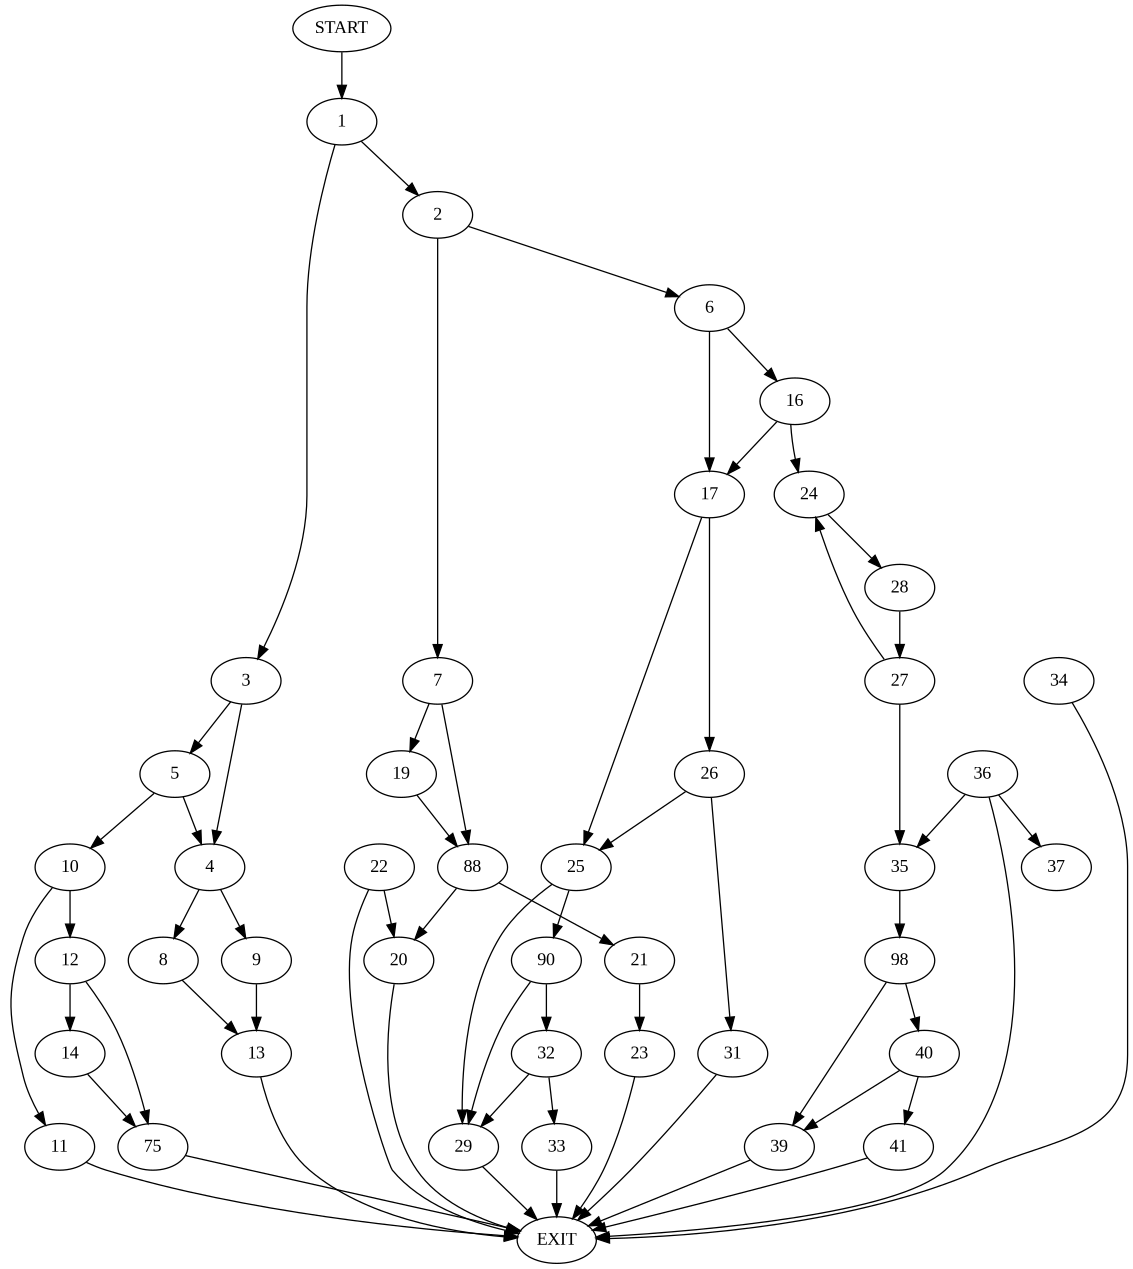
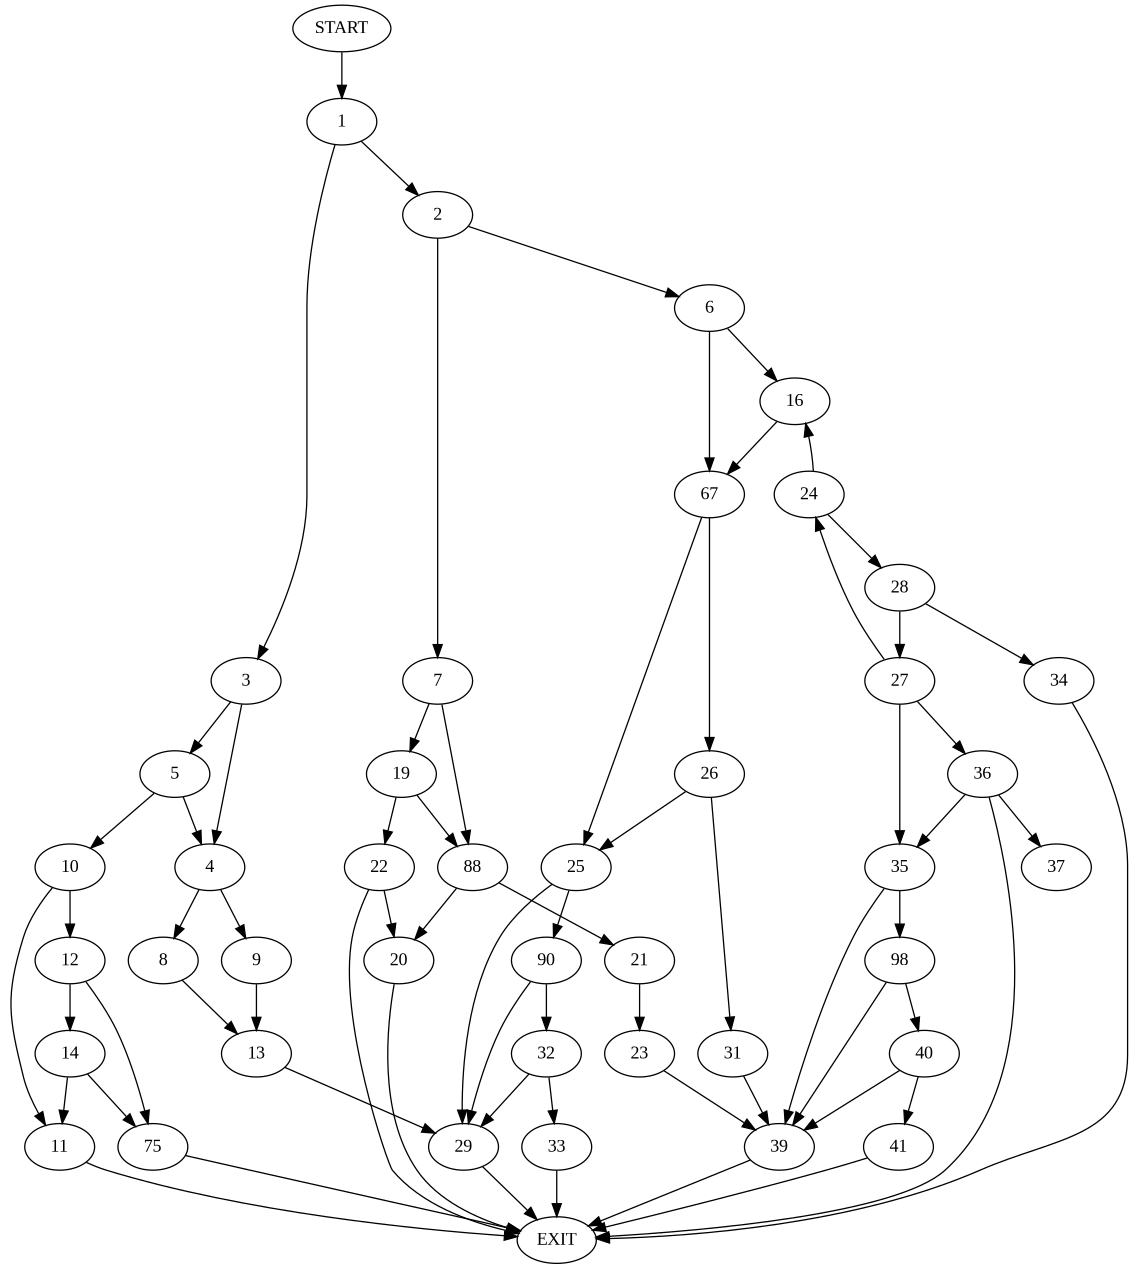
edge "16" -> "24": reversed
node "17": label "17" -> "67"
edge "28" -> "34": added
edge "27" -> "36": added
edge "19" -> "22": added
edge "35" -> "39": added
edge "14" -> "11": added
edge "23" -> "EXIT": now "23" -> "39"
edge "31" -> "EXIT": now "31" -> "39"
edge "13" -> "EXIT": now "13" -> "29"
